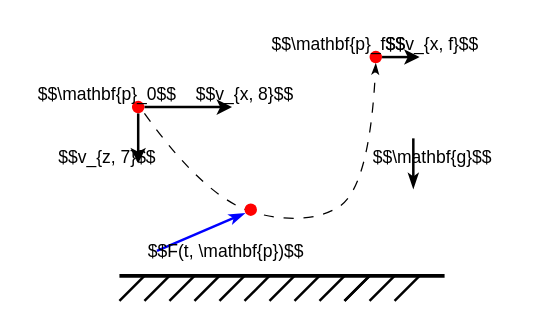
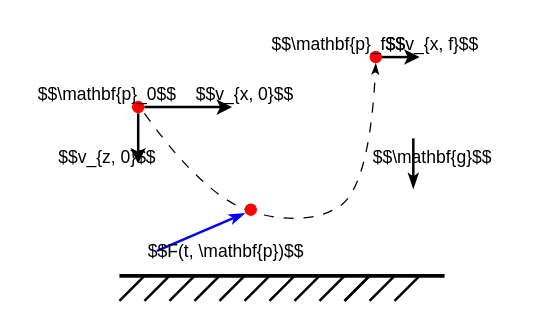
node "$$v_{x, 8}$$": label "$$v_{x, 8}$$" -> "$$v_{x, 0}$$"
node "$$v_{z, 7}$$": label "$$v_{z, 7}$$" -> "$$v_{z, 0}$$"
